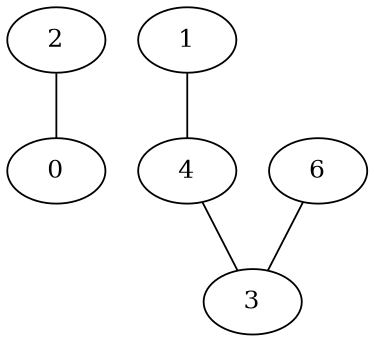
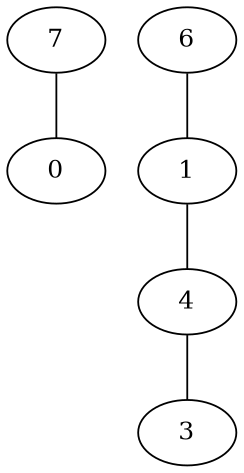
node "2": label "2" -> "7"
edge "6" -- "3": now "6" -- "1"
